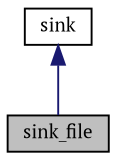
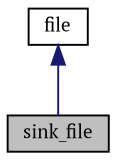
node "sink": label "sink" -> "file"
